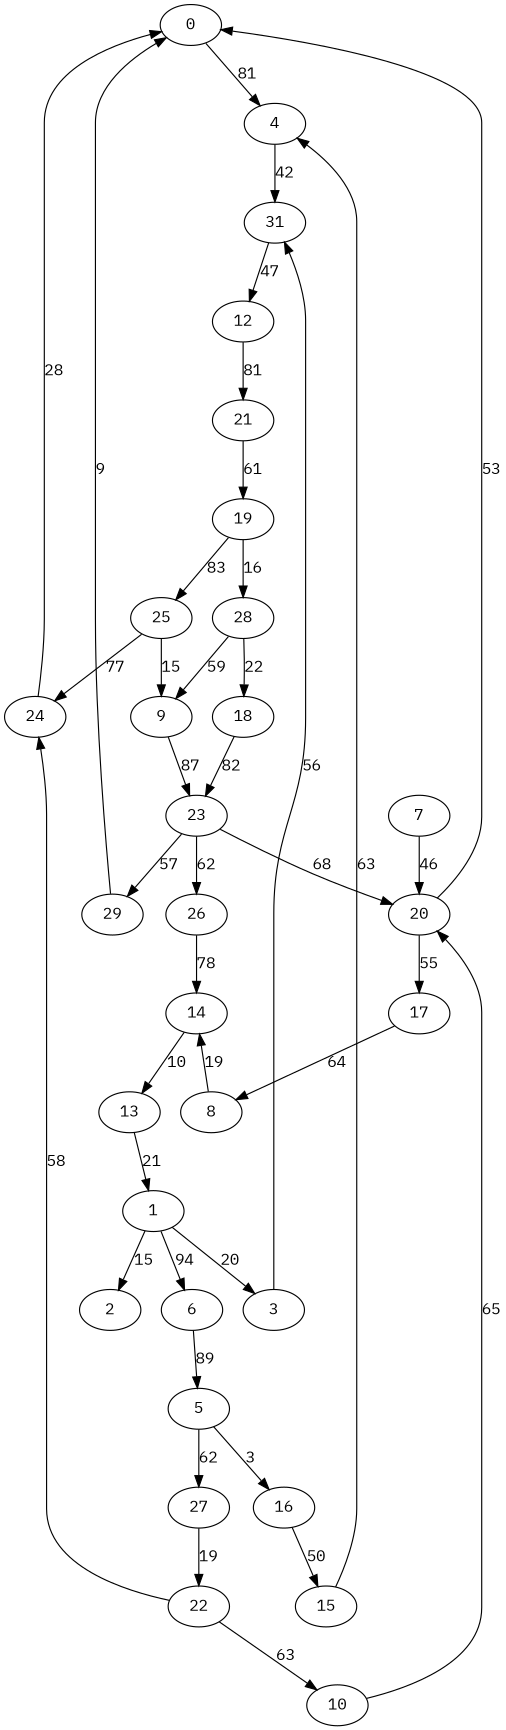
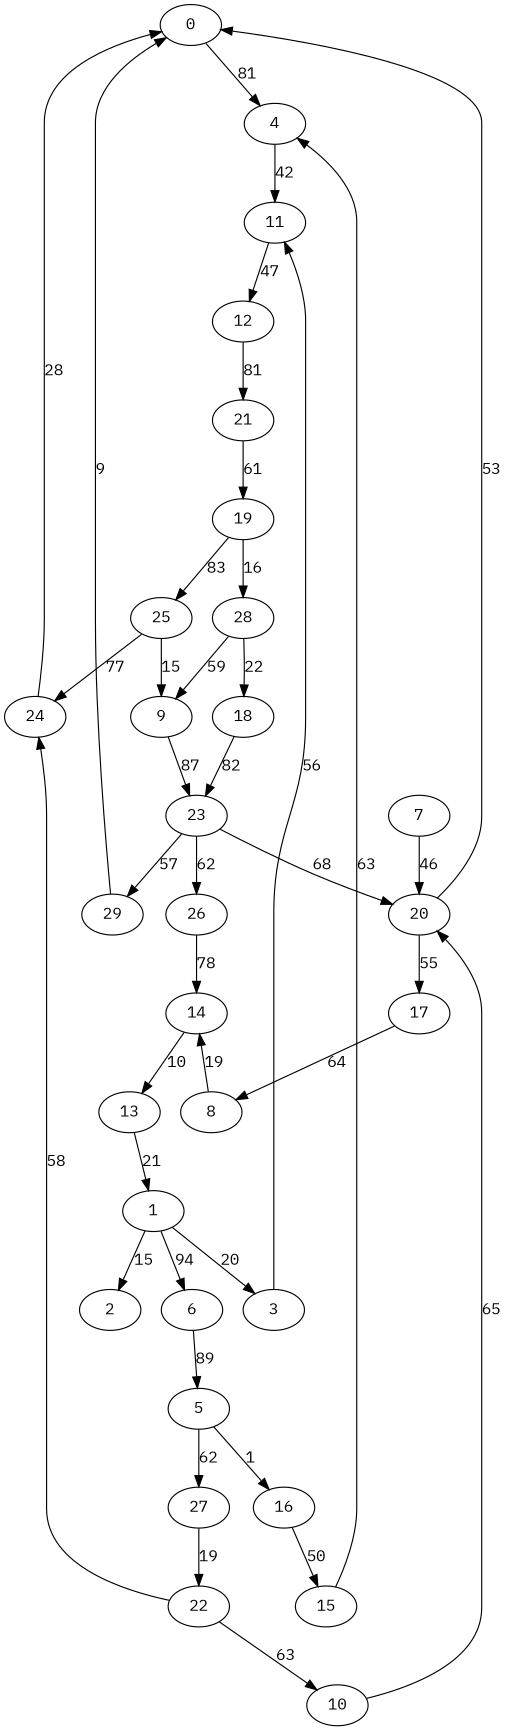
node "31": label "31" -> "11"
edge "5" -> "16": label "3" -> "1"
